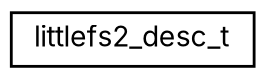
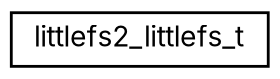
node "littlefs2_desc_t": label "littlefs2_desc_t" -> "littlefs2_littlefs_t"
